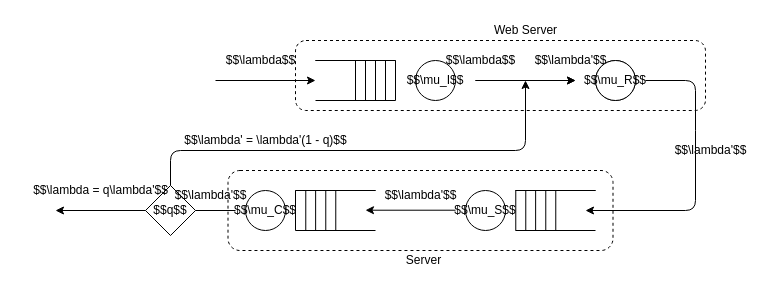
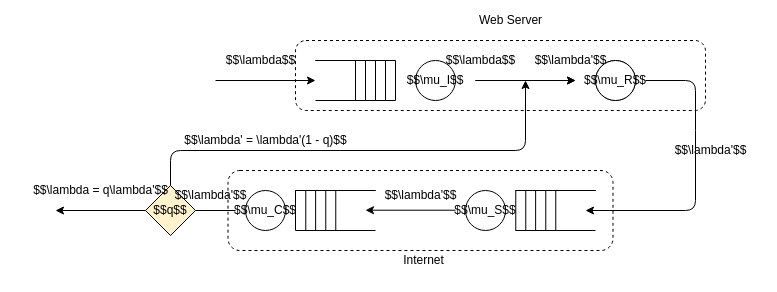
node "Web Server": moved (526, 31) -> (511, 21)
node "$$q$$": fillcolor #ffffff -> #fff2cc
node "Server": label "Server" -> "Internet"
